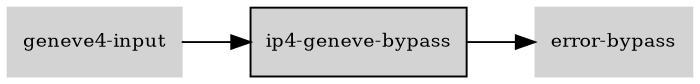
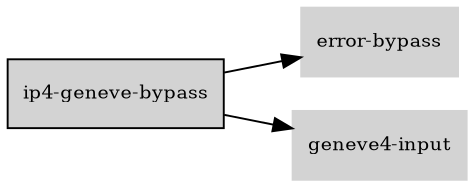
edge "geneve4-input" -> "ip4-geneve-bypass": reversed
